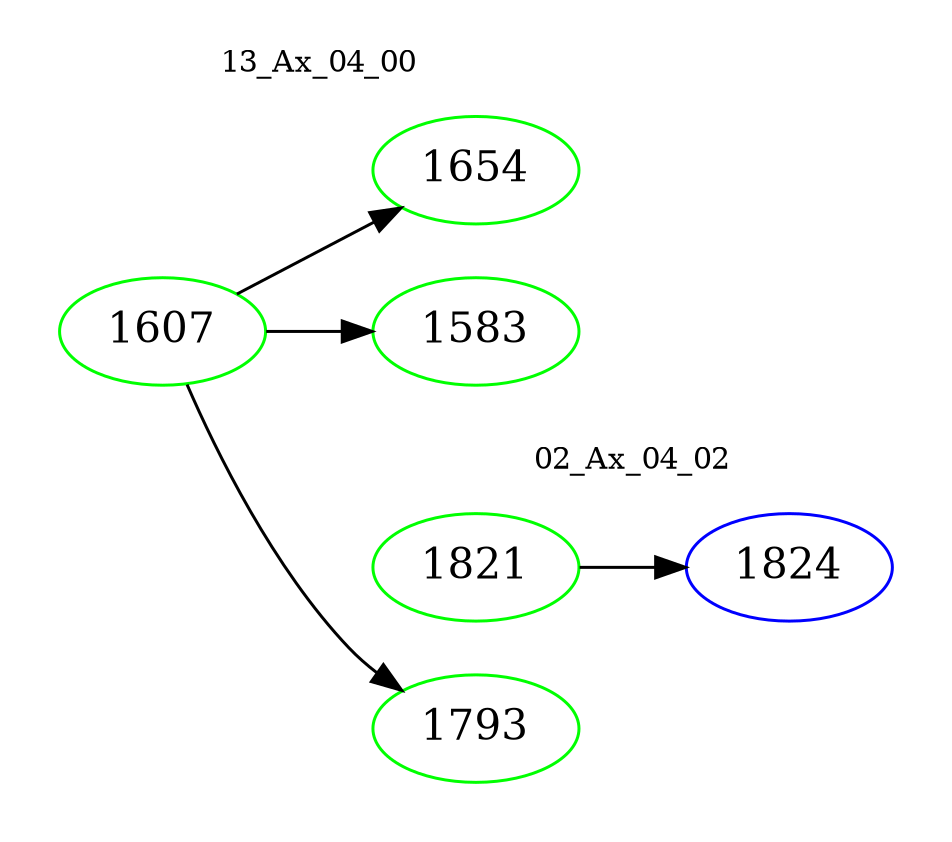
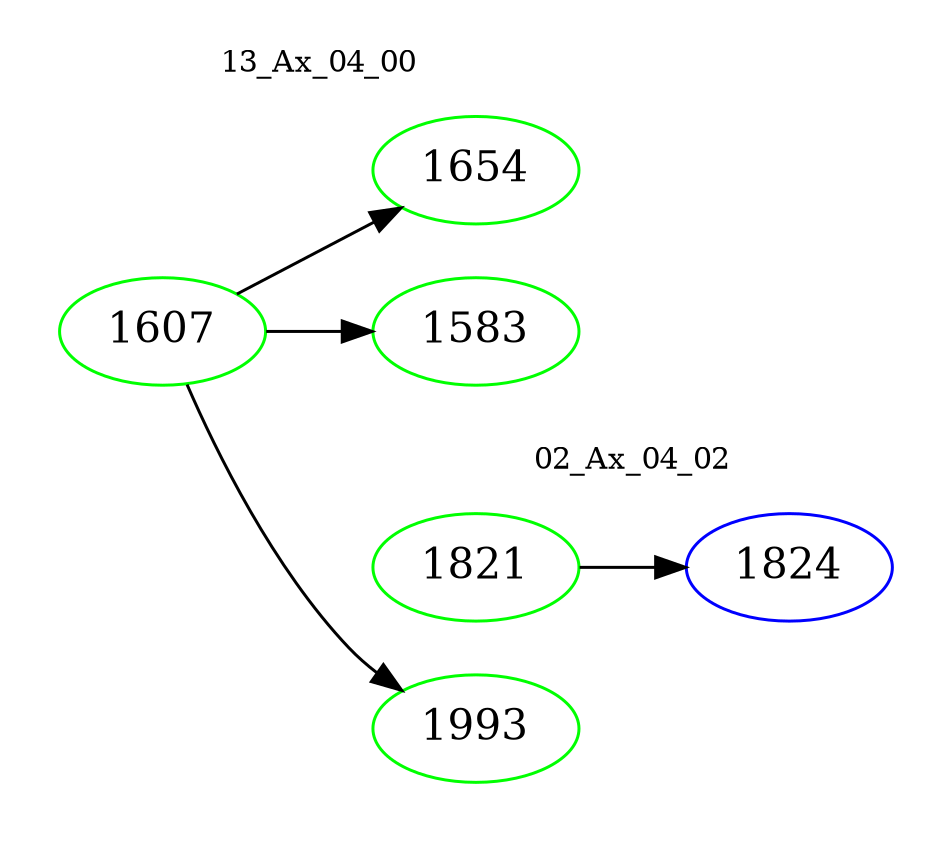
node "1793": label "1793" -> "1993"
